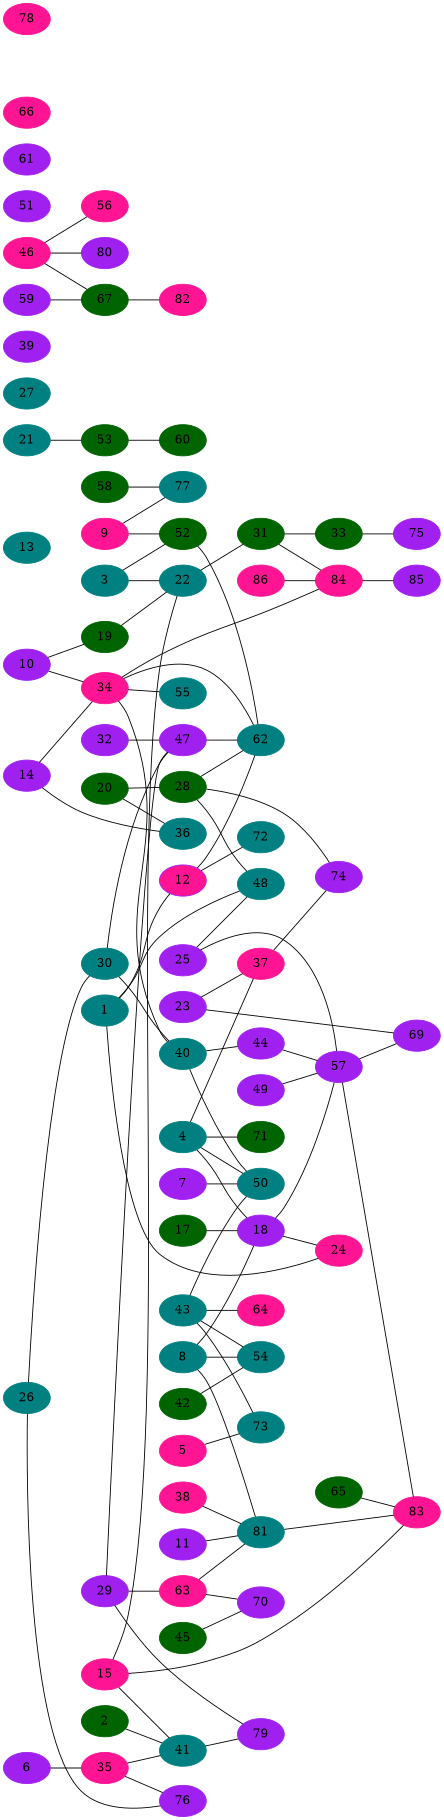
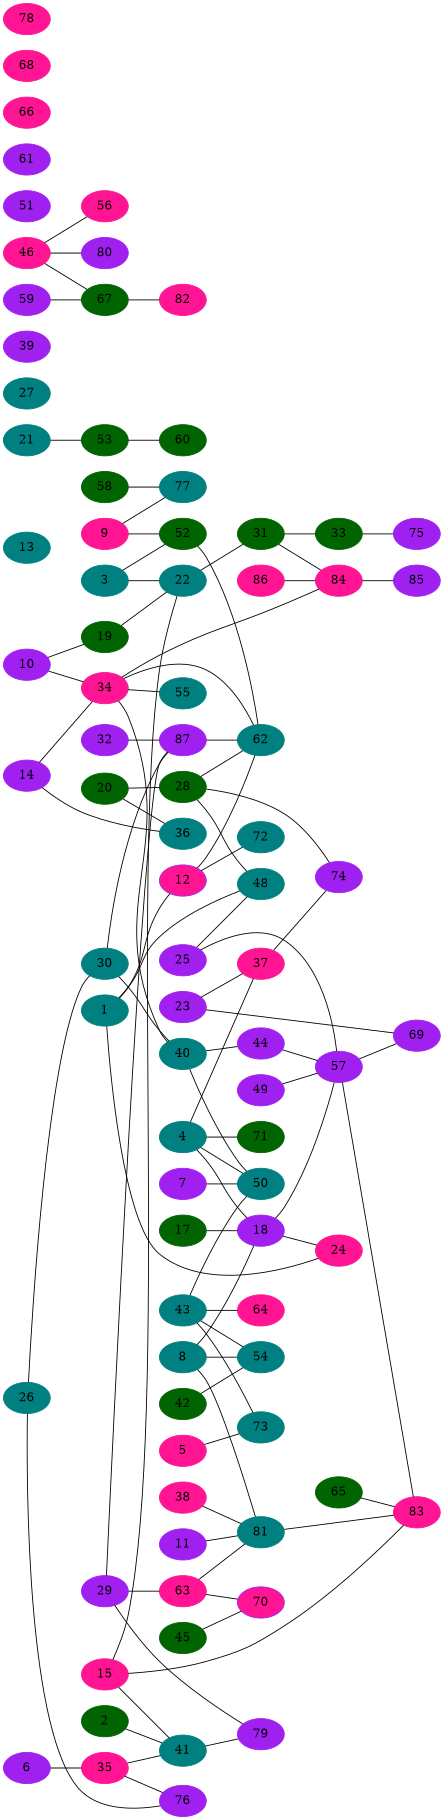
node "68": added
node "47": label "47" -> "87"
node "70": fillcolor purple -> deeppink
